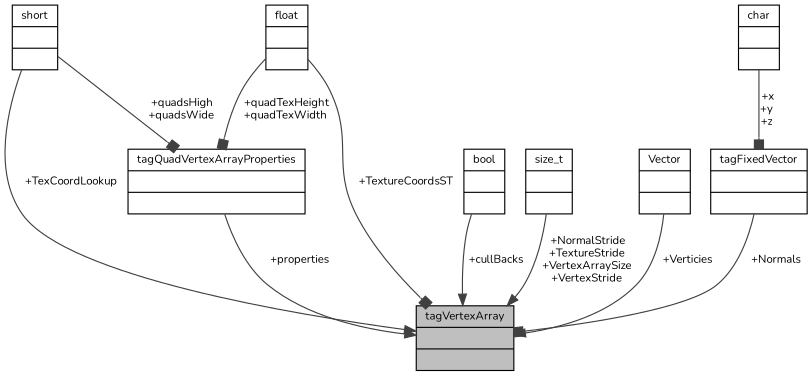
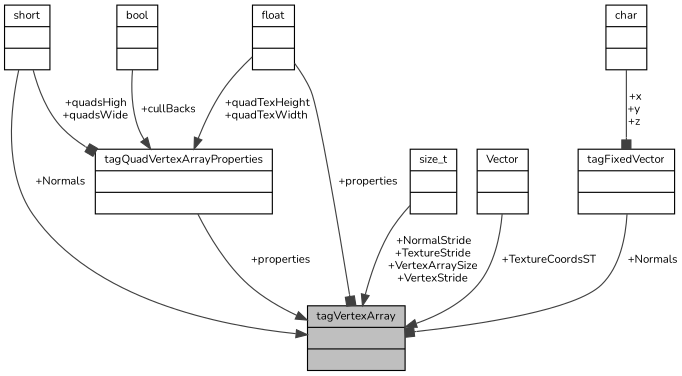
edge "float" -> "tagQuadVertexArrayProperties": arrowhead box -> normal
edge "short" -> "tagVertexArray": label " +TexCoordLookup" -> " +Normals"
edge "float" -> "tagVertexArray": label " +TextureCoordsST" -> " +properties"
edge "bool" -> "tagVertexArray": now "bool" -> "tagQuadVertexArrayProperties"
edge "Vector" -> "tagVertexArray": label " +Verticies" -> " +TextureCoordsST"
